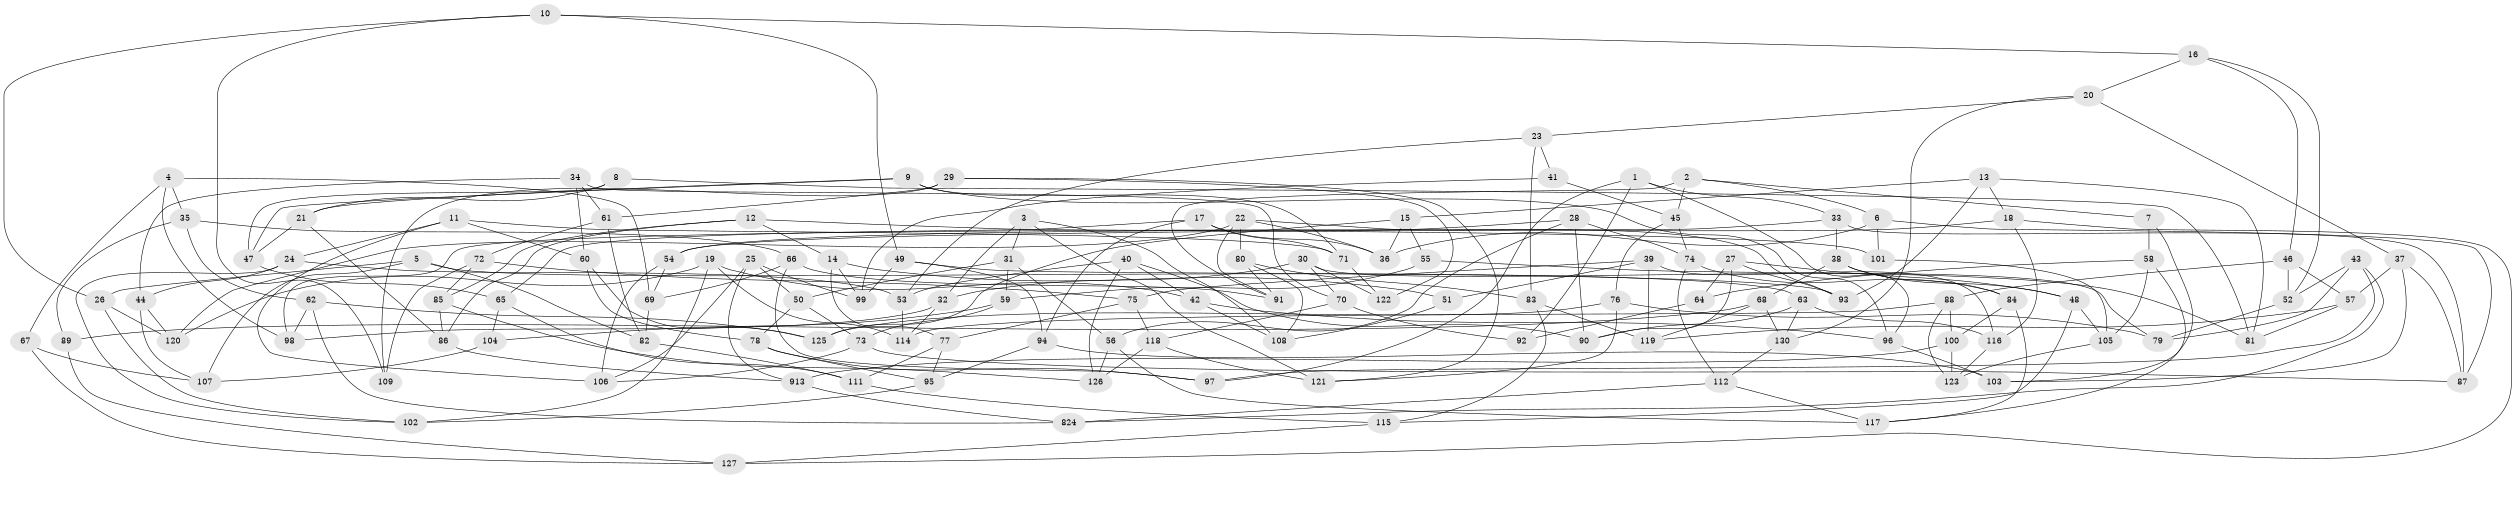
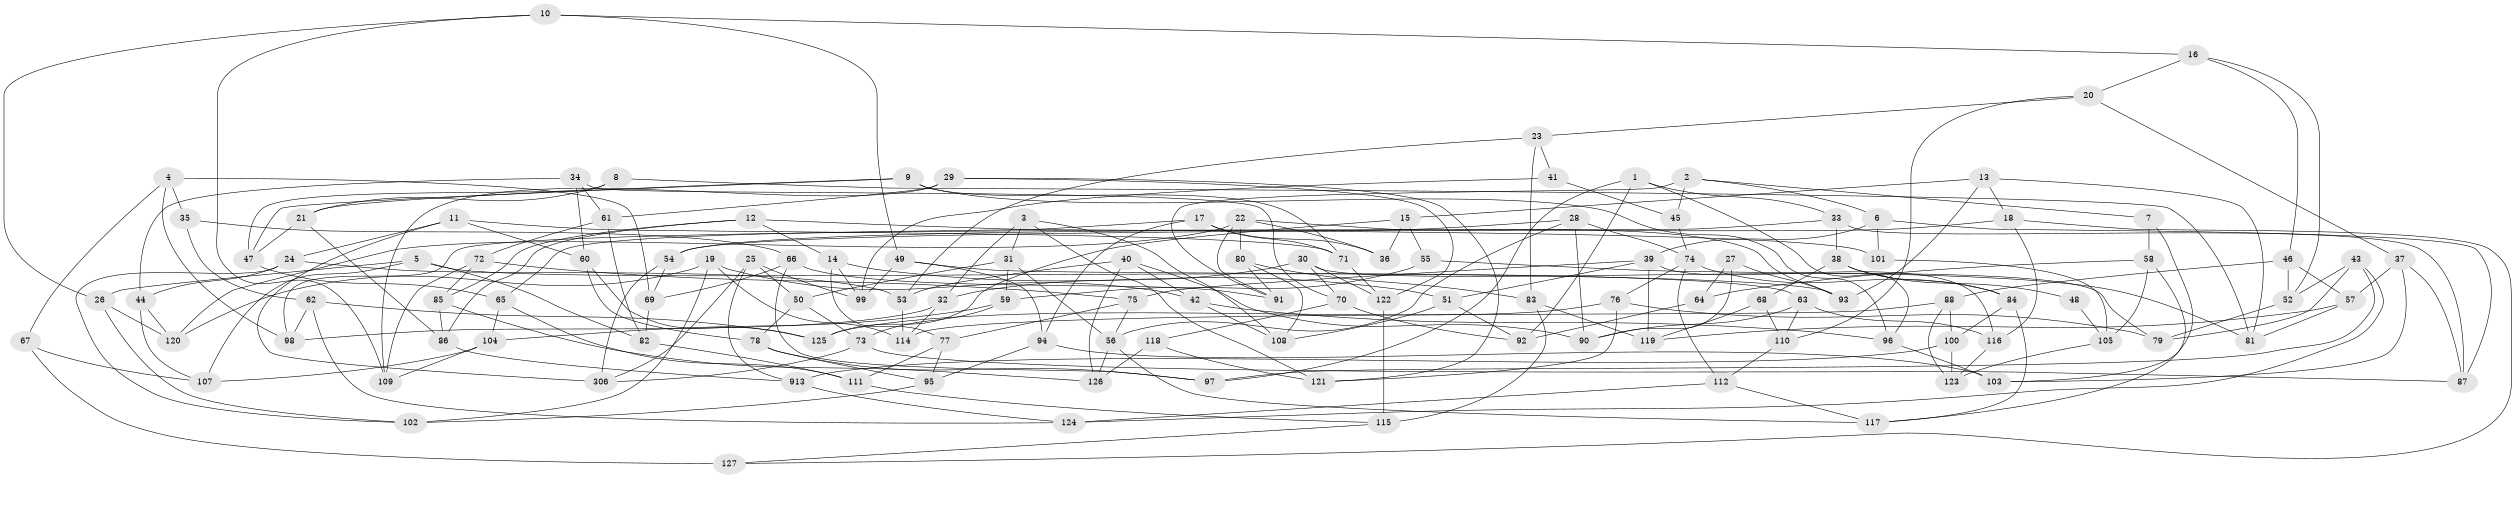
edge "6" -- "36": now "6" -- "39"
edge "45" -- "76": now "74" -- "76"
edge "27" -- "48": removed
edge "51" -- "92": added
edge "75" -- "118": now "75" -- "56"
node "89": removed
node "130": label "130" -> "110"
edge "104" -- "109": added
node "106": label "106" -> "306"
edge "48" -- "115": now "122" -- "115"
node "824": label "824" -> "124"
